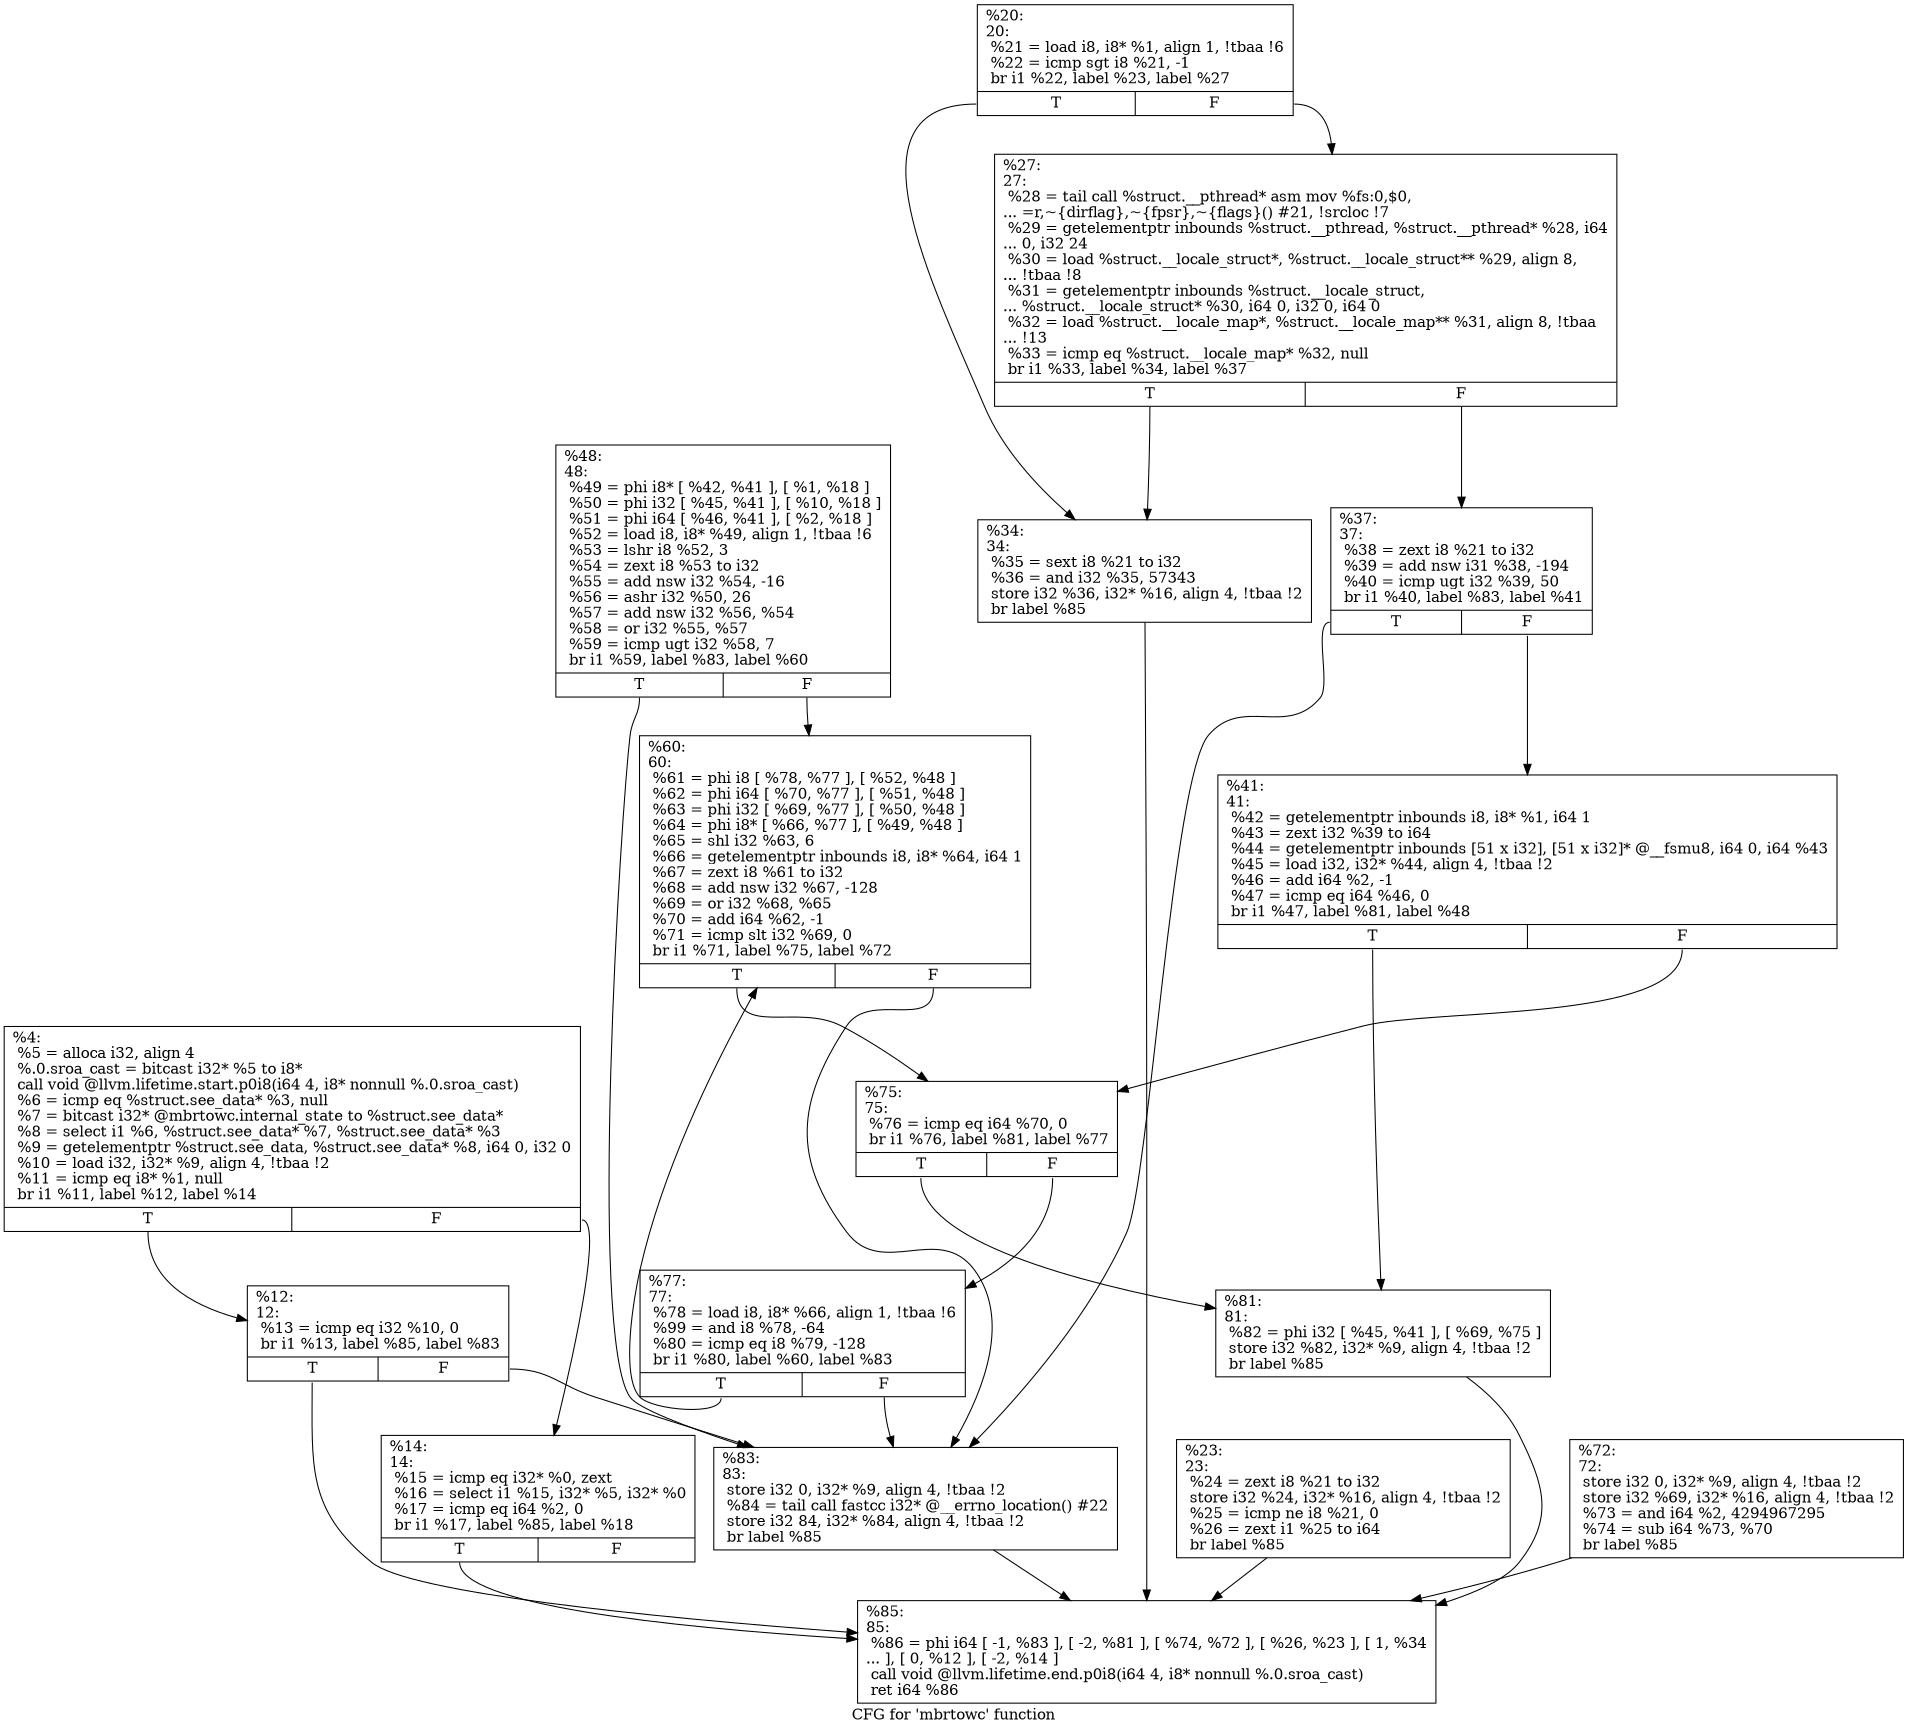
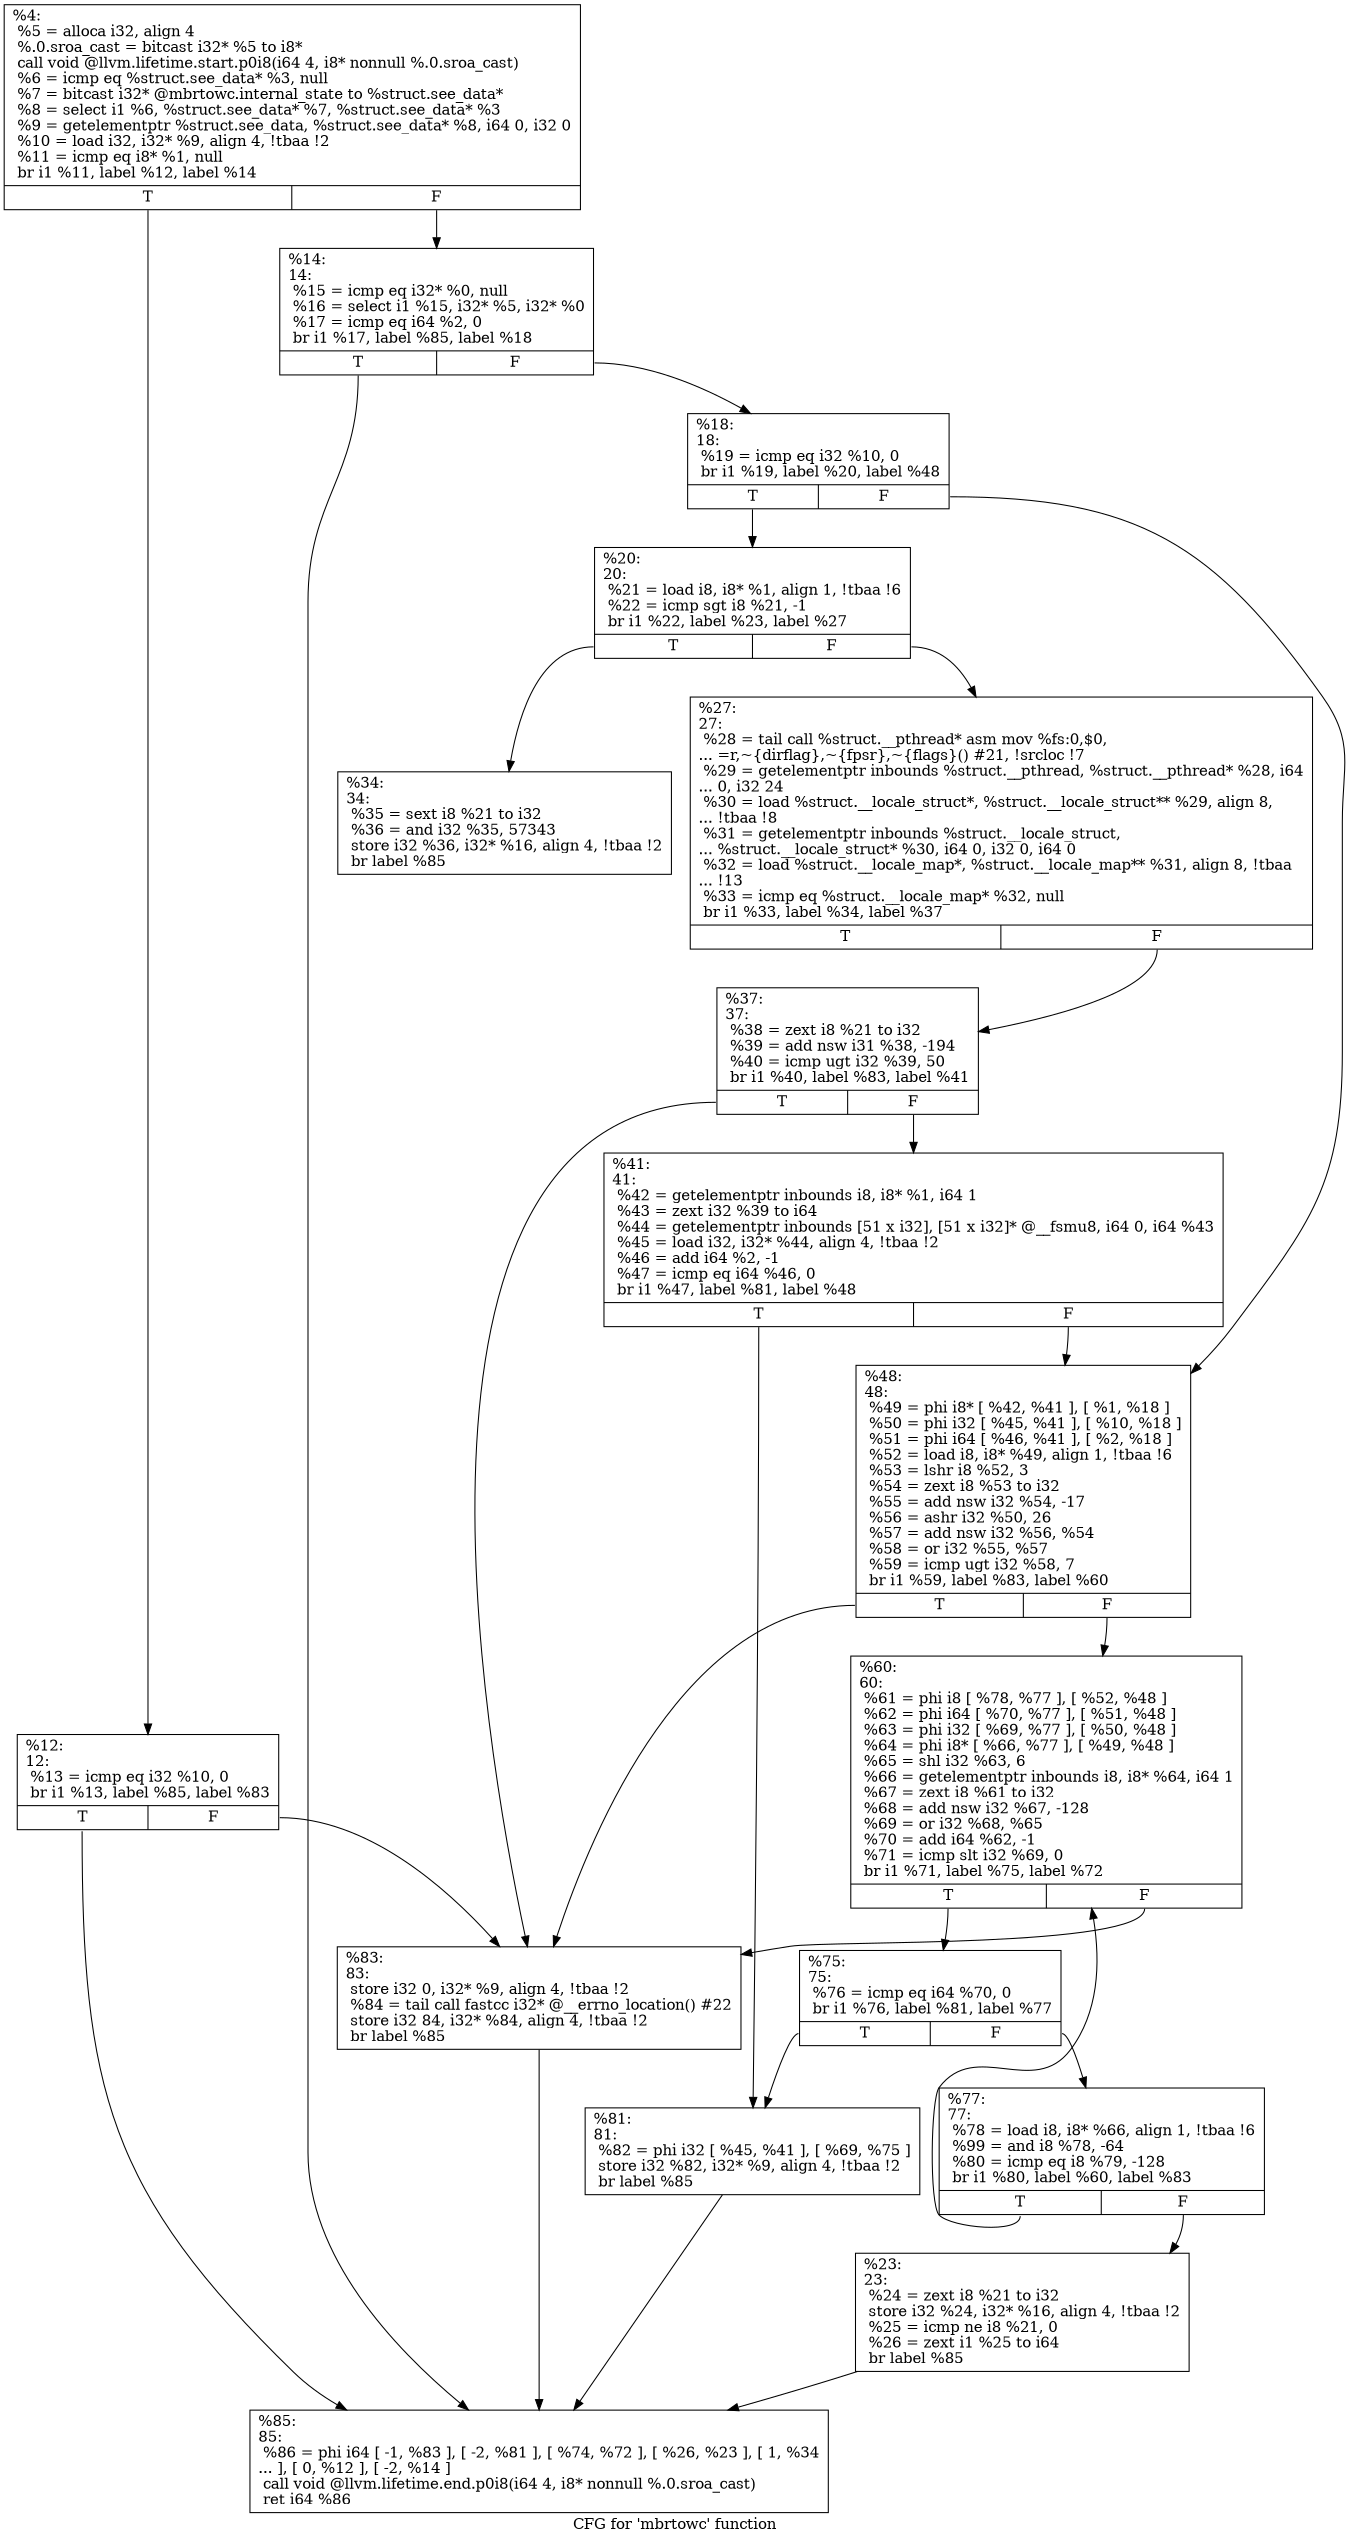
edge "%27:" -> "%34:": removed
node "%18:": added
node "%48:": text "%55 = add nsw i32 %54, -16" -> "%55 = add nsw i32 %54, -17"
edge "%41:" -> "%75:": now "%41:" -> "%48:"
edge "%34:" -> "%85:": removed
edge "%77:" -> "%83:": now "%77:" -> "%23:"
node "%14:": text "%15 = icmp eq i32* %0, zext" -> "%15 = icmp eq i32* %0, null"
node "%72:": removed
